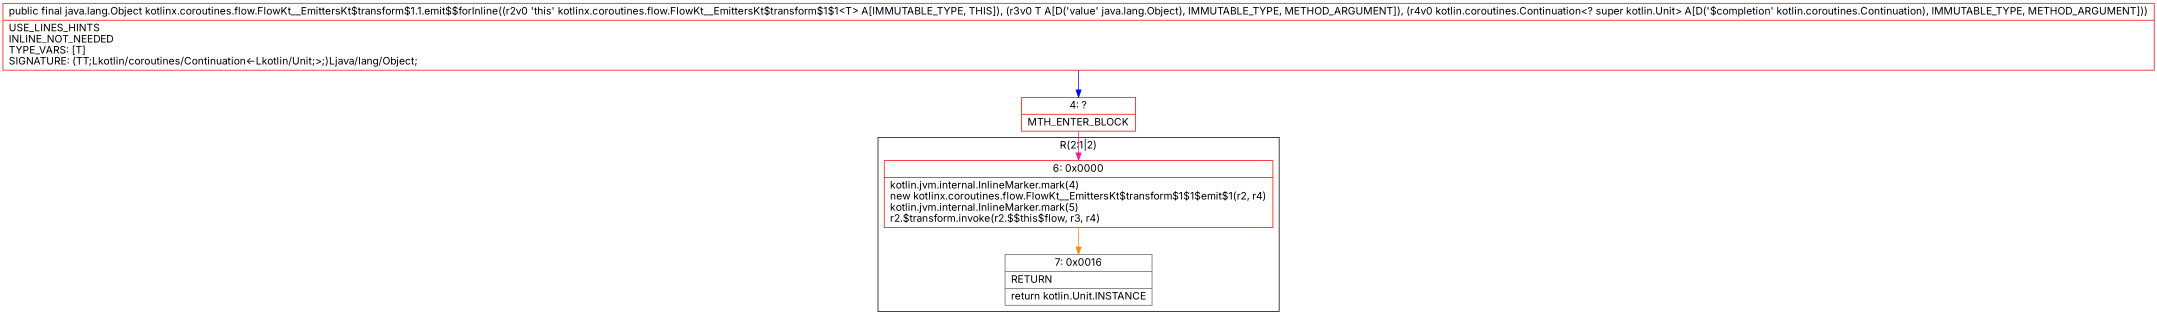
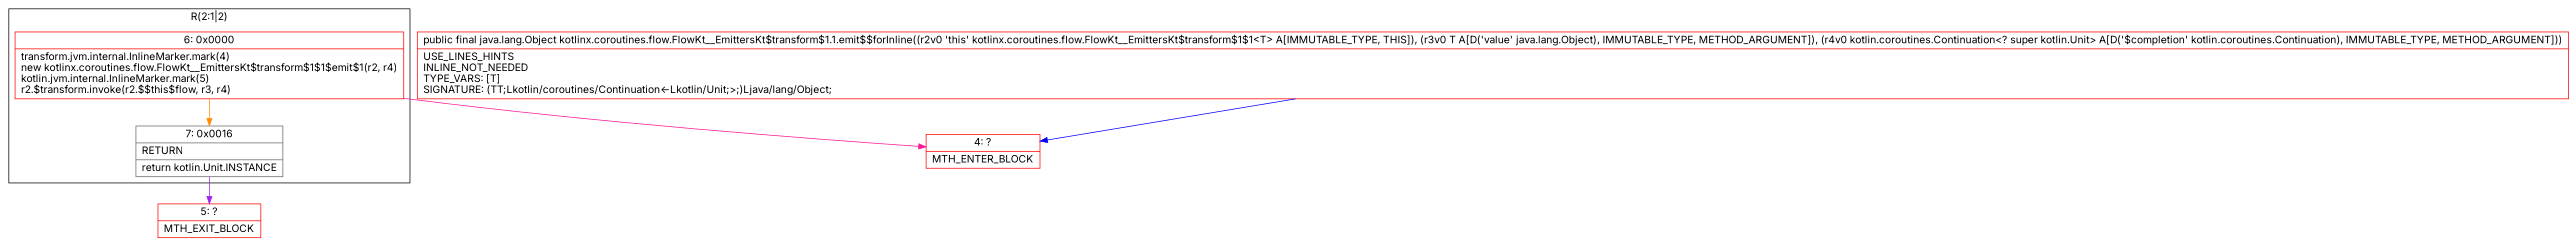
edge "4: ?" -> "6: 0x0000": reversed
node "6: 0x0000": text "kotlin.jvm.internal.InlineMarker.mark(4)" -> "transform.jvm.internal.InlineMarker.mark(4)"
node "5: ?": added
